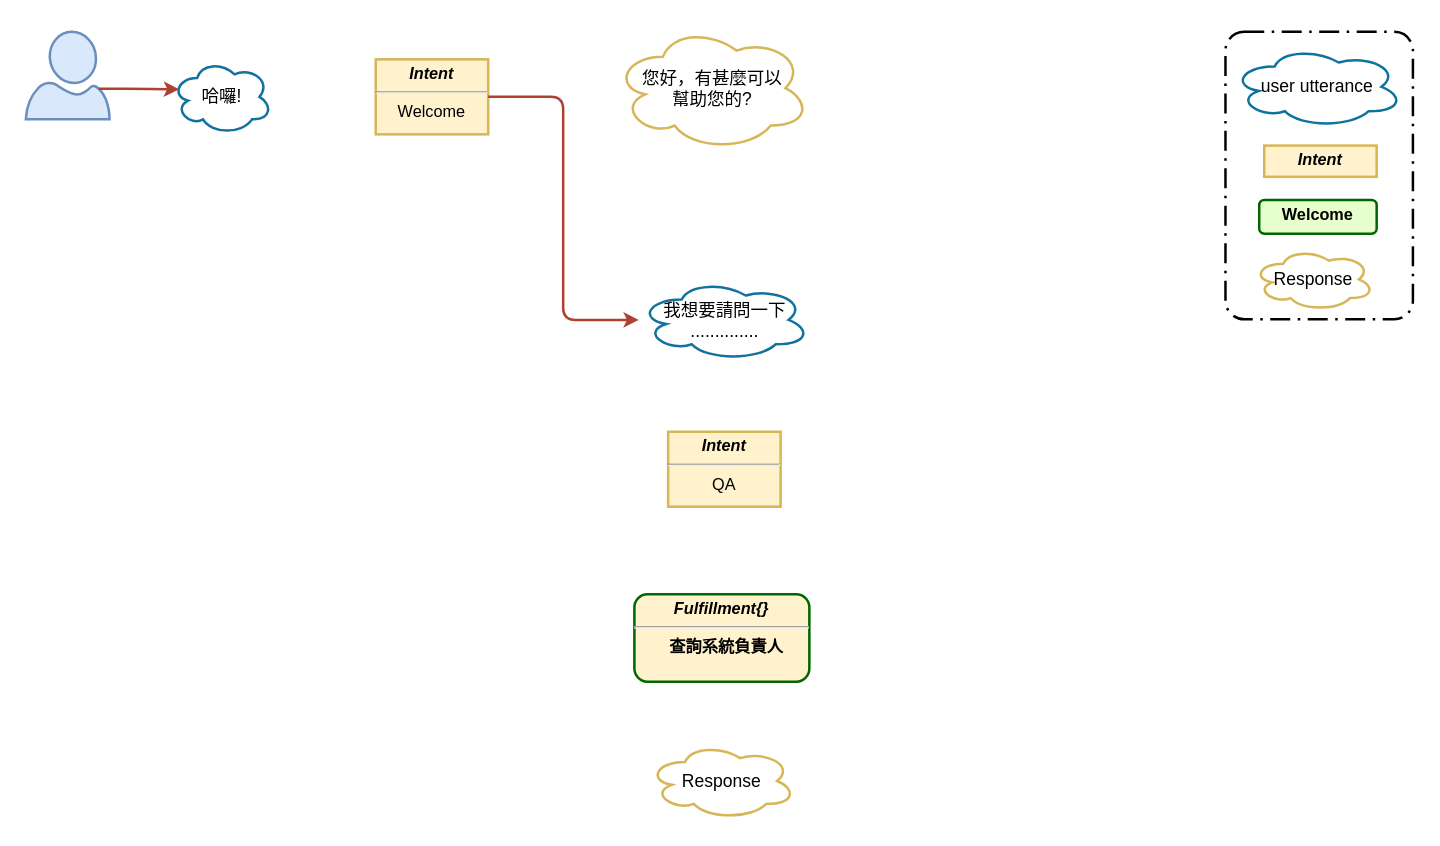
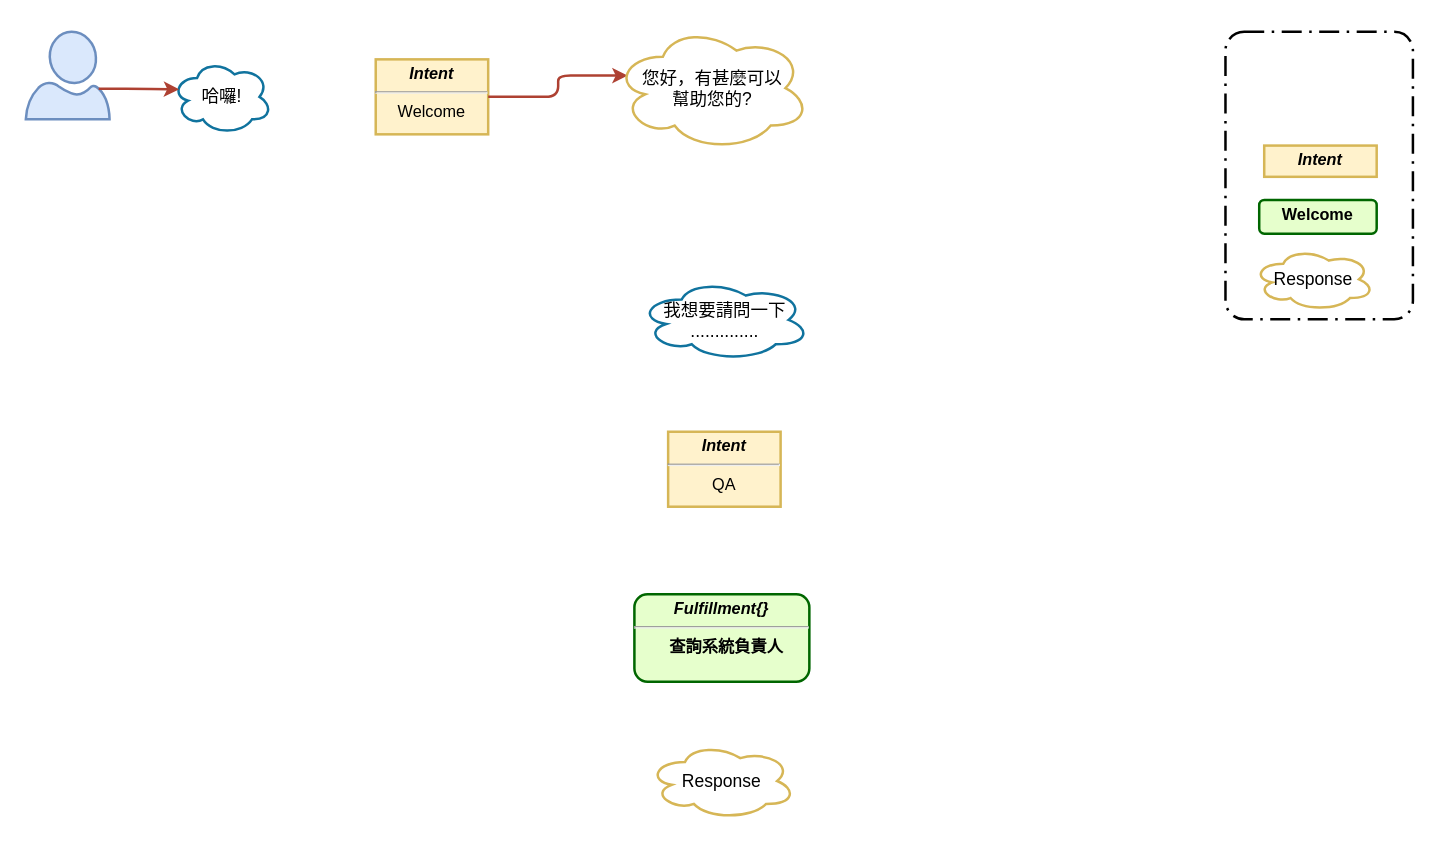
node "user utterance": removed
edge "Intent Welcome" -> "我想要請問一下 ..............": now "Intent Welcome" -> "您好，有甚麼可以 幫助您的?"
node "Fulfillment{} 查詢系統負責人": fillcolor #fff2cc -> #e6ffcc
